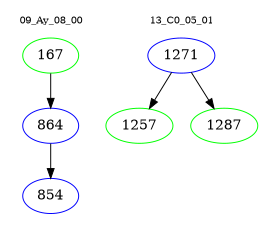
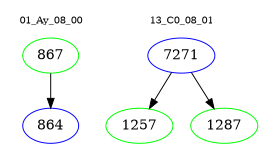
cluster "09_Ay_08_00": label "09_Ay_08_00" -> "01_Ay_08_00"
cluster "13_C0_05_01": label "13_C0_05_01" -> "13_C0_08_01"
node "167": label "167" -> "867"
node "1271": label "1271" -> "7271"
node "854": removed
